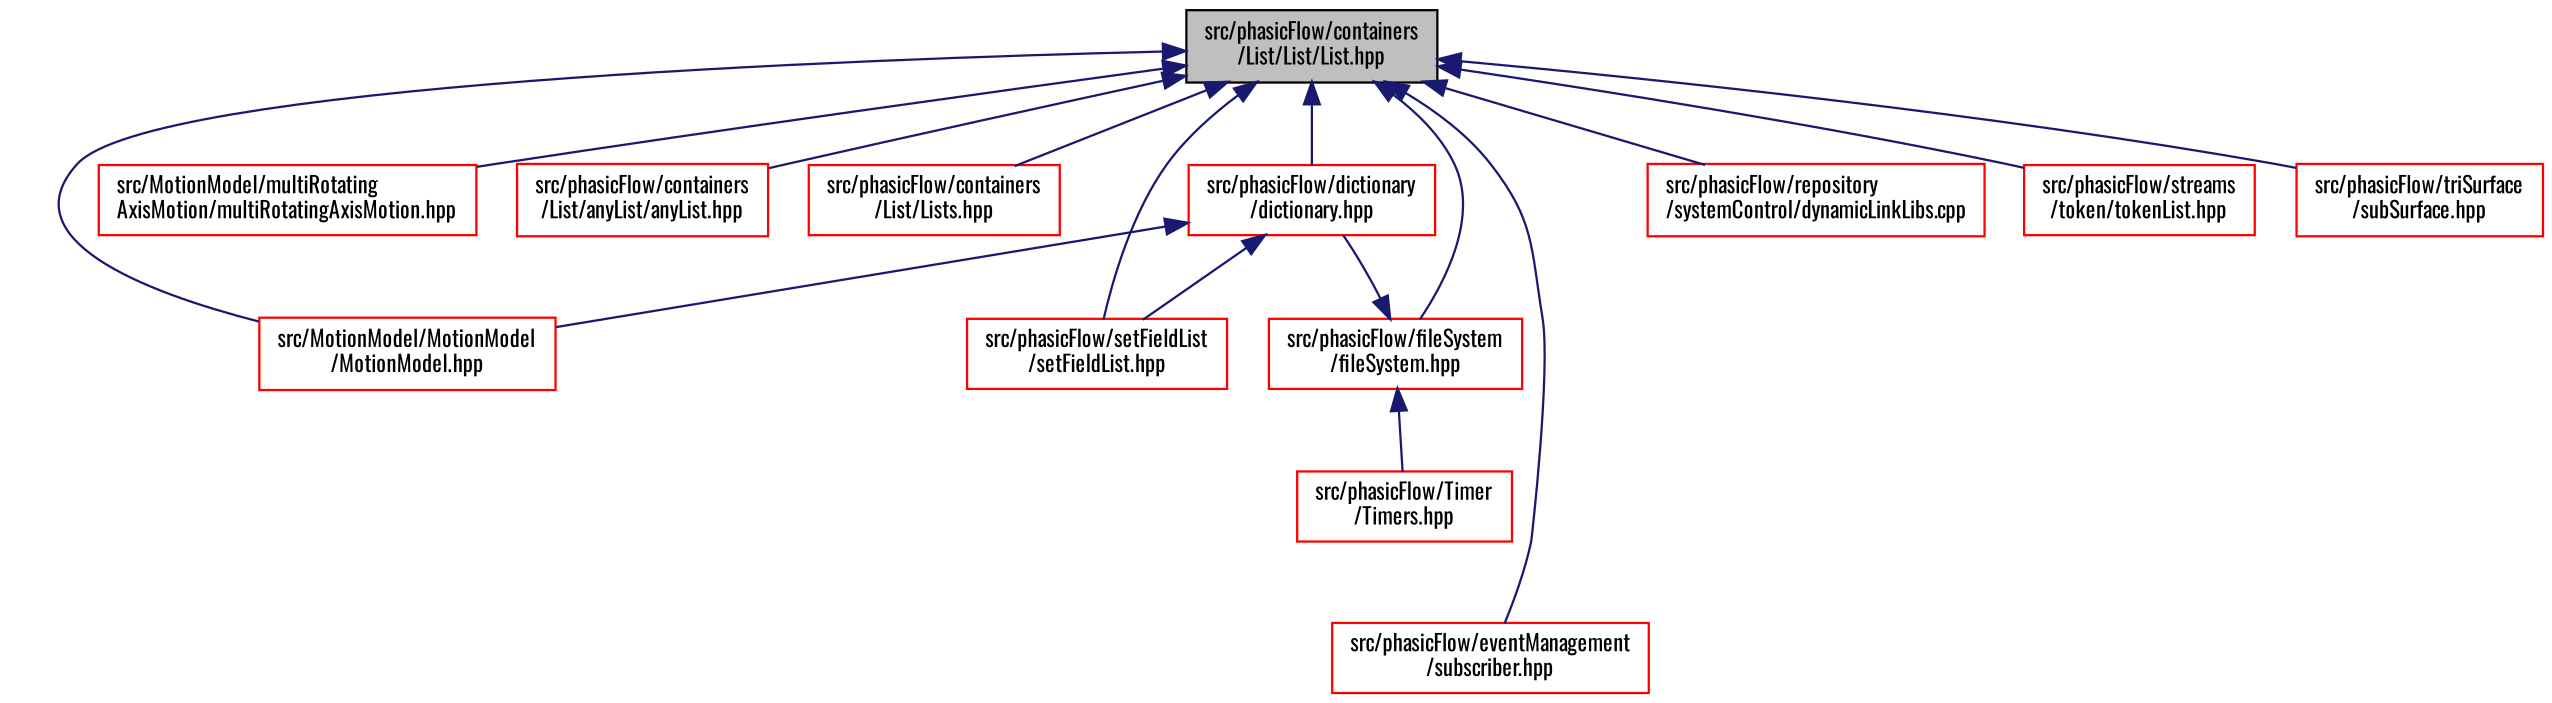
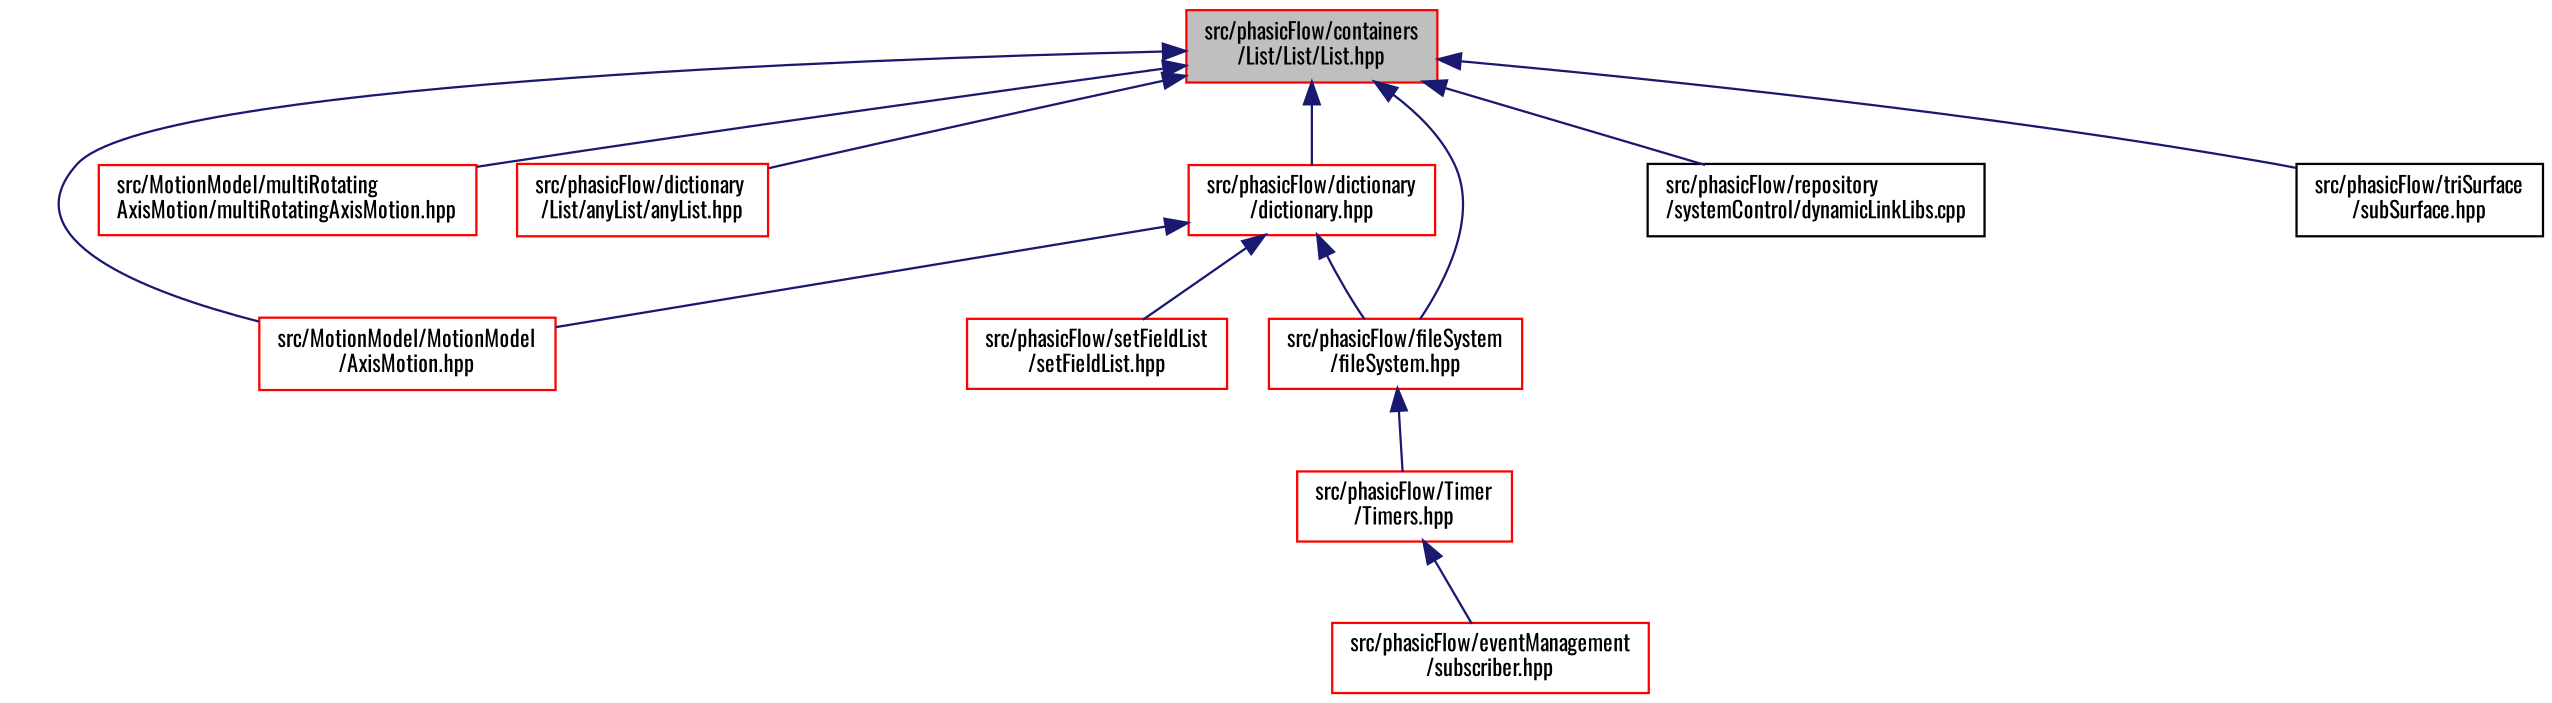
node "src/phasicFlow/containers /List/List/List.hpp": color black -> red
edge "src/phasicFlow/setFieldList /setFieldList.hpp" -> "src/phasicFlow/containers /List/List/List.hpp": removed
node "src/phasicFlow/containers /List/anyList/anyList.hpp": label "src/phasicFlow/containers /List/anyList/anyList.hpp" -> "src/phasicFlow/dictionary /List/anyList/anyList.hpp"
node "src/phasicFlow/containers /List/Lists.hpp": removed
node "src/phasicFlow/repository /systemControl/dynamicLinkLibs.cpp": color red -> black
node "src/phasicFlow/streams /token/tokenList.hpp": removed
node "src/phasicFlow/triSurface /subSurface.hpp": color red -> black
edge "src/phasicFlow/dictionary /dictionary.hpp" -> "src/phasicFlow/fileSystem /fileSystem.hpp": reversed
edge "src/phasicFlow/eventManagement /subscriber.hpp" -> "src/phasicFlow/containers /List/List/List.hpp": now "src/phasicFlow/eventManagement /subscriber.hpp" -> "src/phasicFlow/Timer /Timers.hpp"
node "src/MotionModel/MotionModel /MotionModel.hpp": label "src/MotionModel/MotionModel /MotionModel.hpp" -> "src/MotionModel/MotionModel /AxisMotion.hpp"
